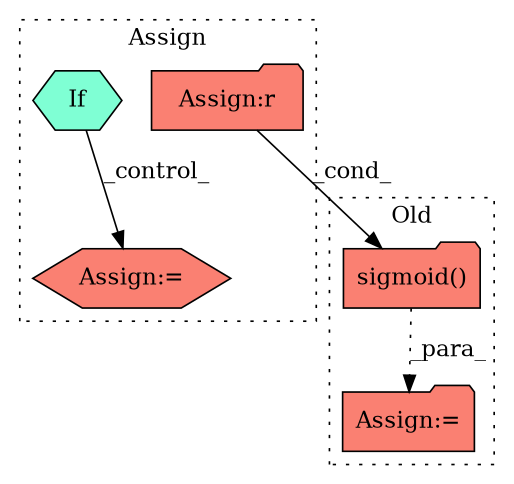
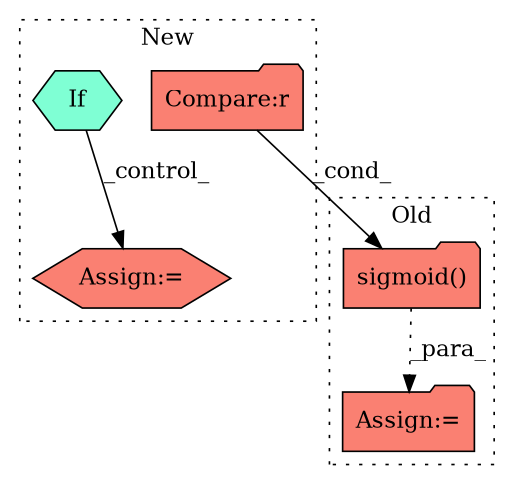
cluster "Assign": label "Assign" -> "New"
node "Assign:r": label "Assign:r" -> "Compare:r"
